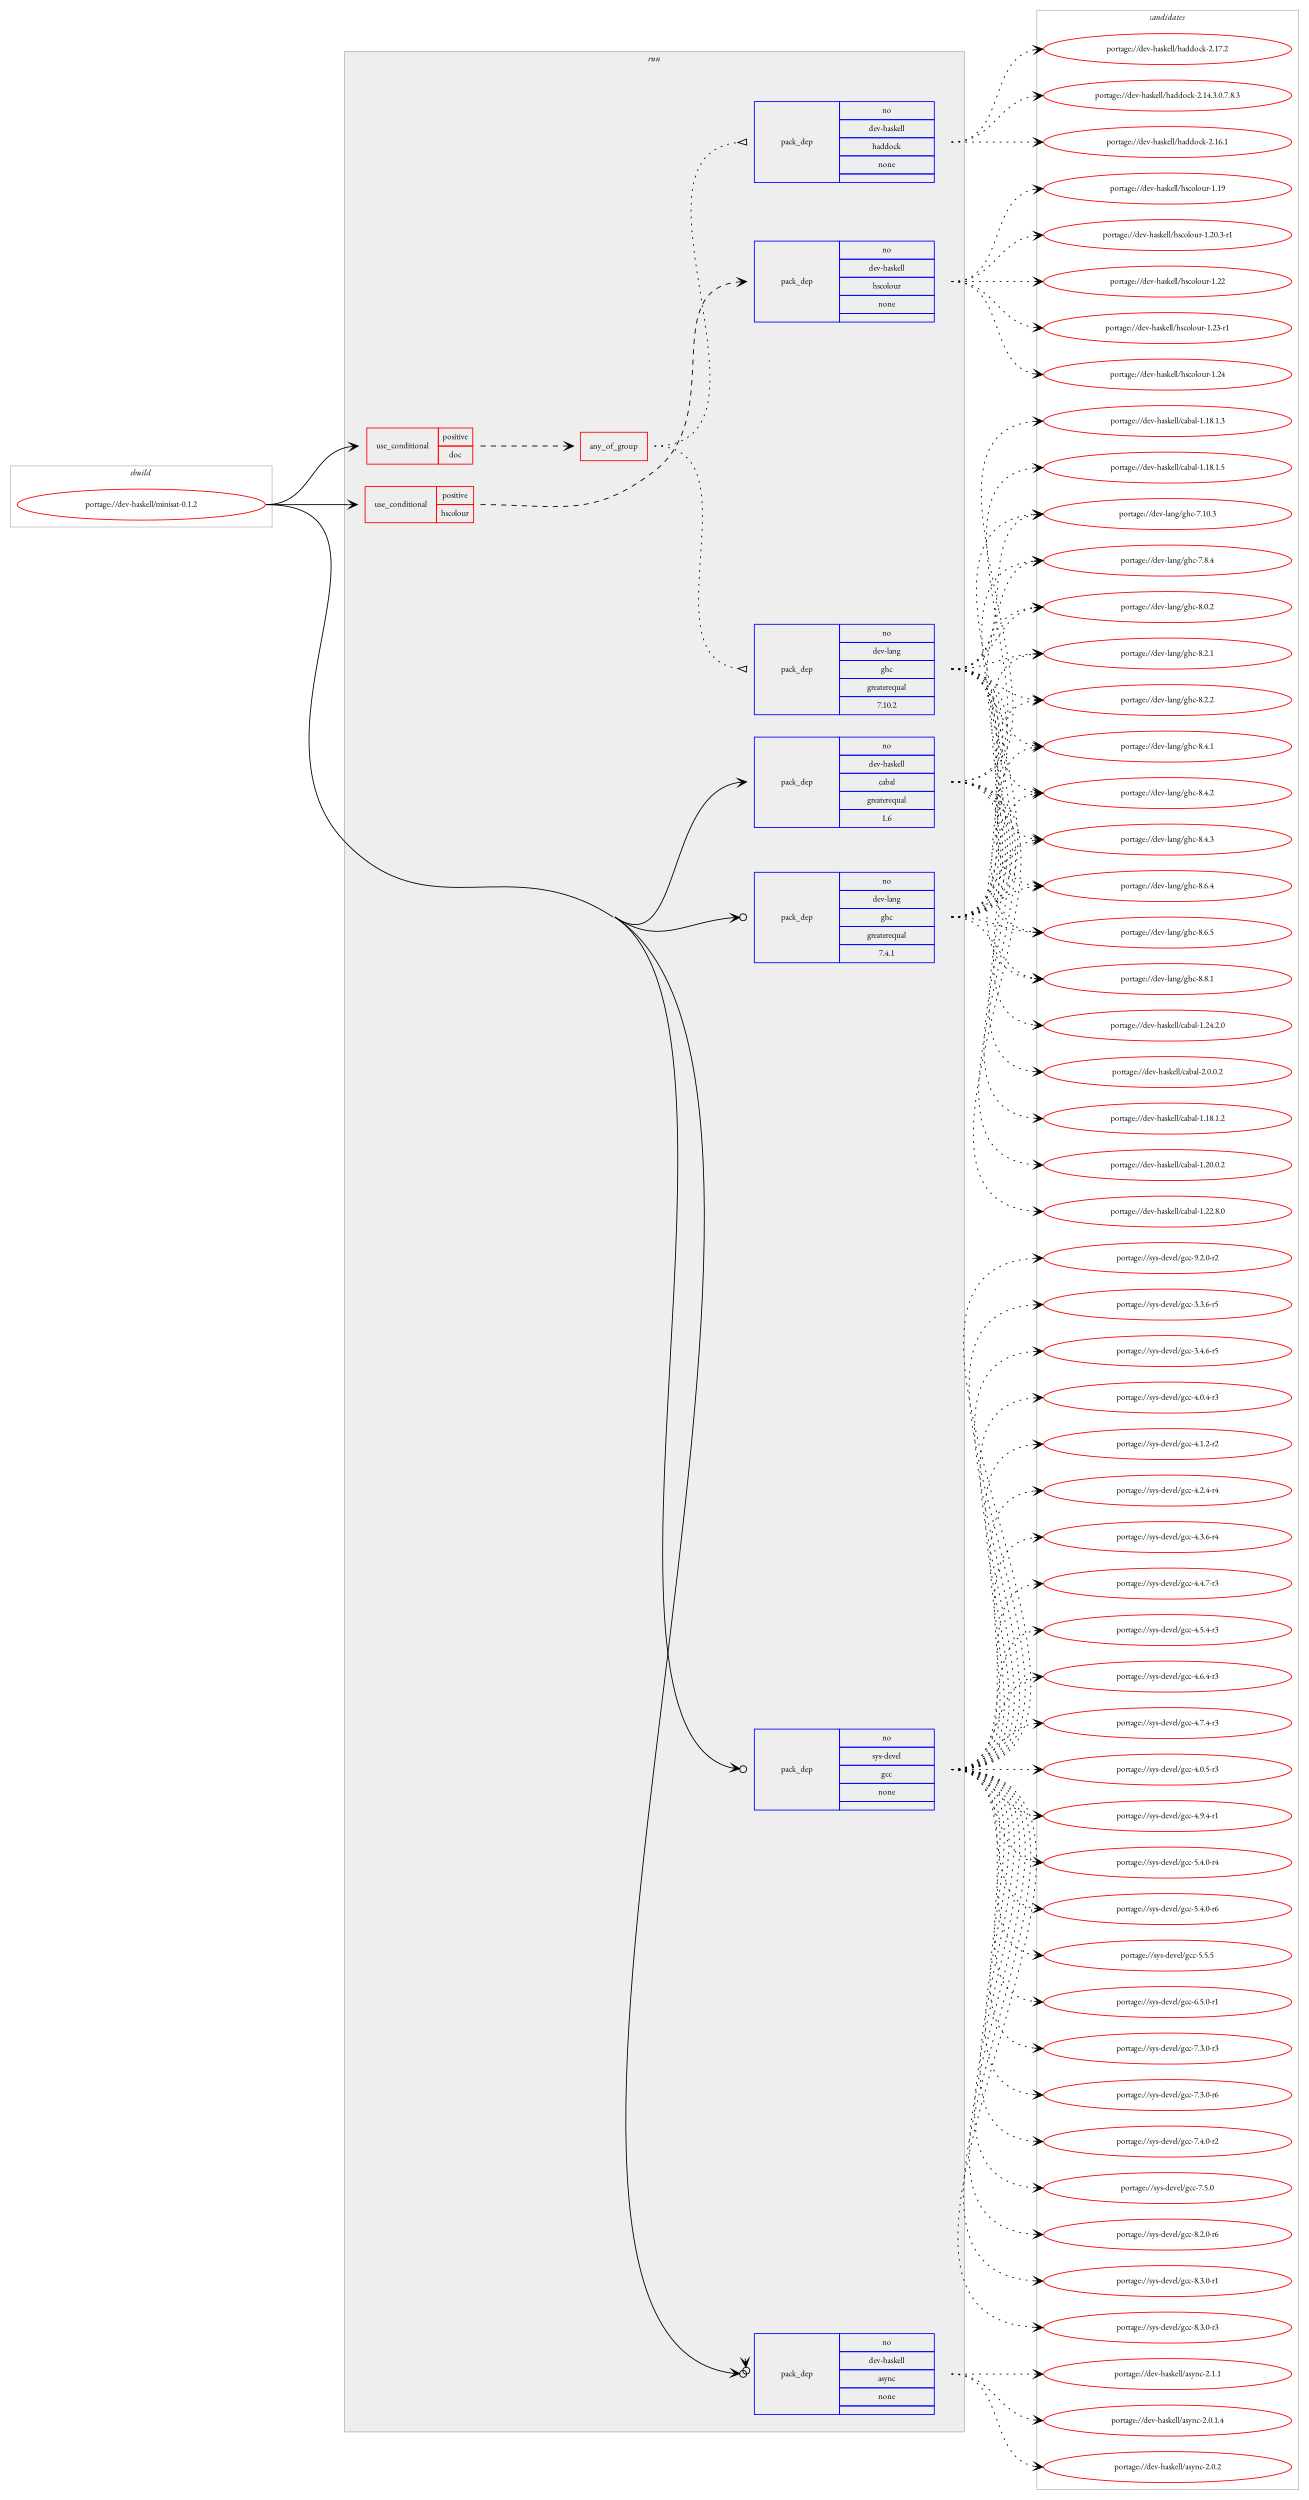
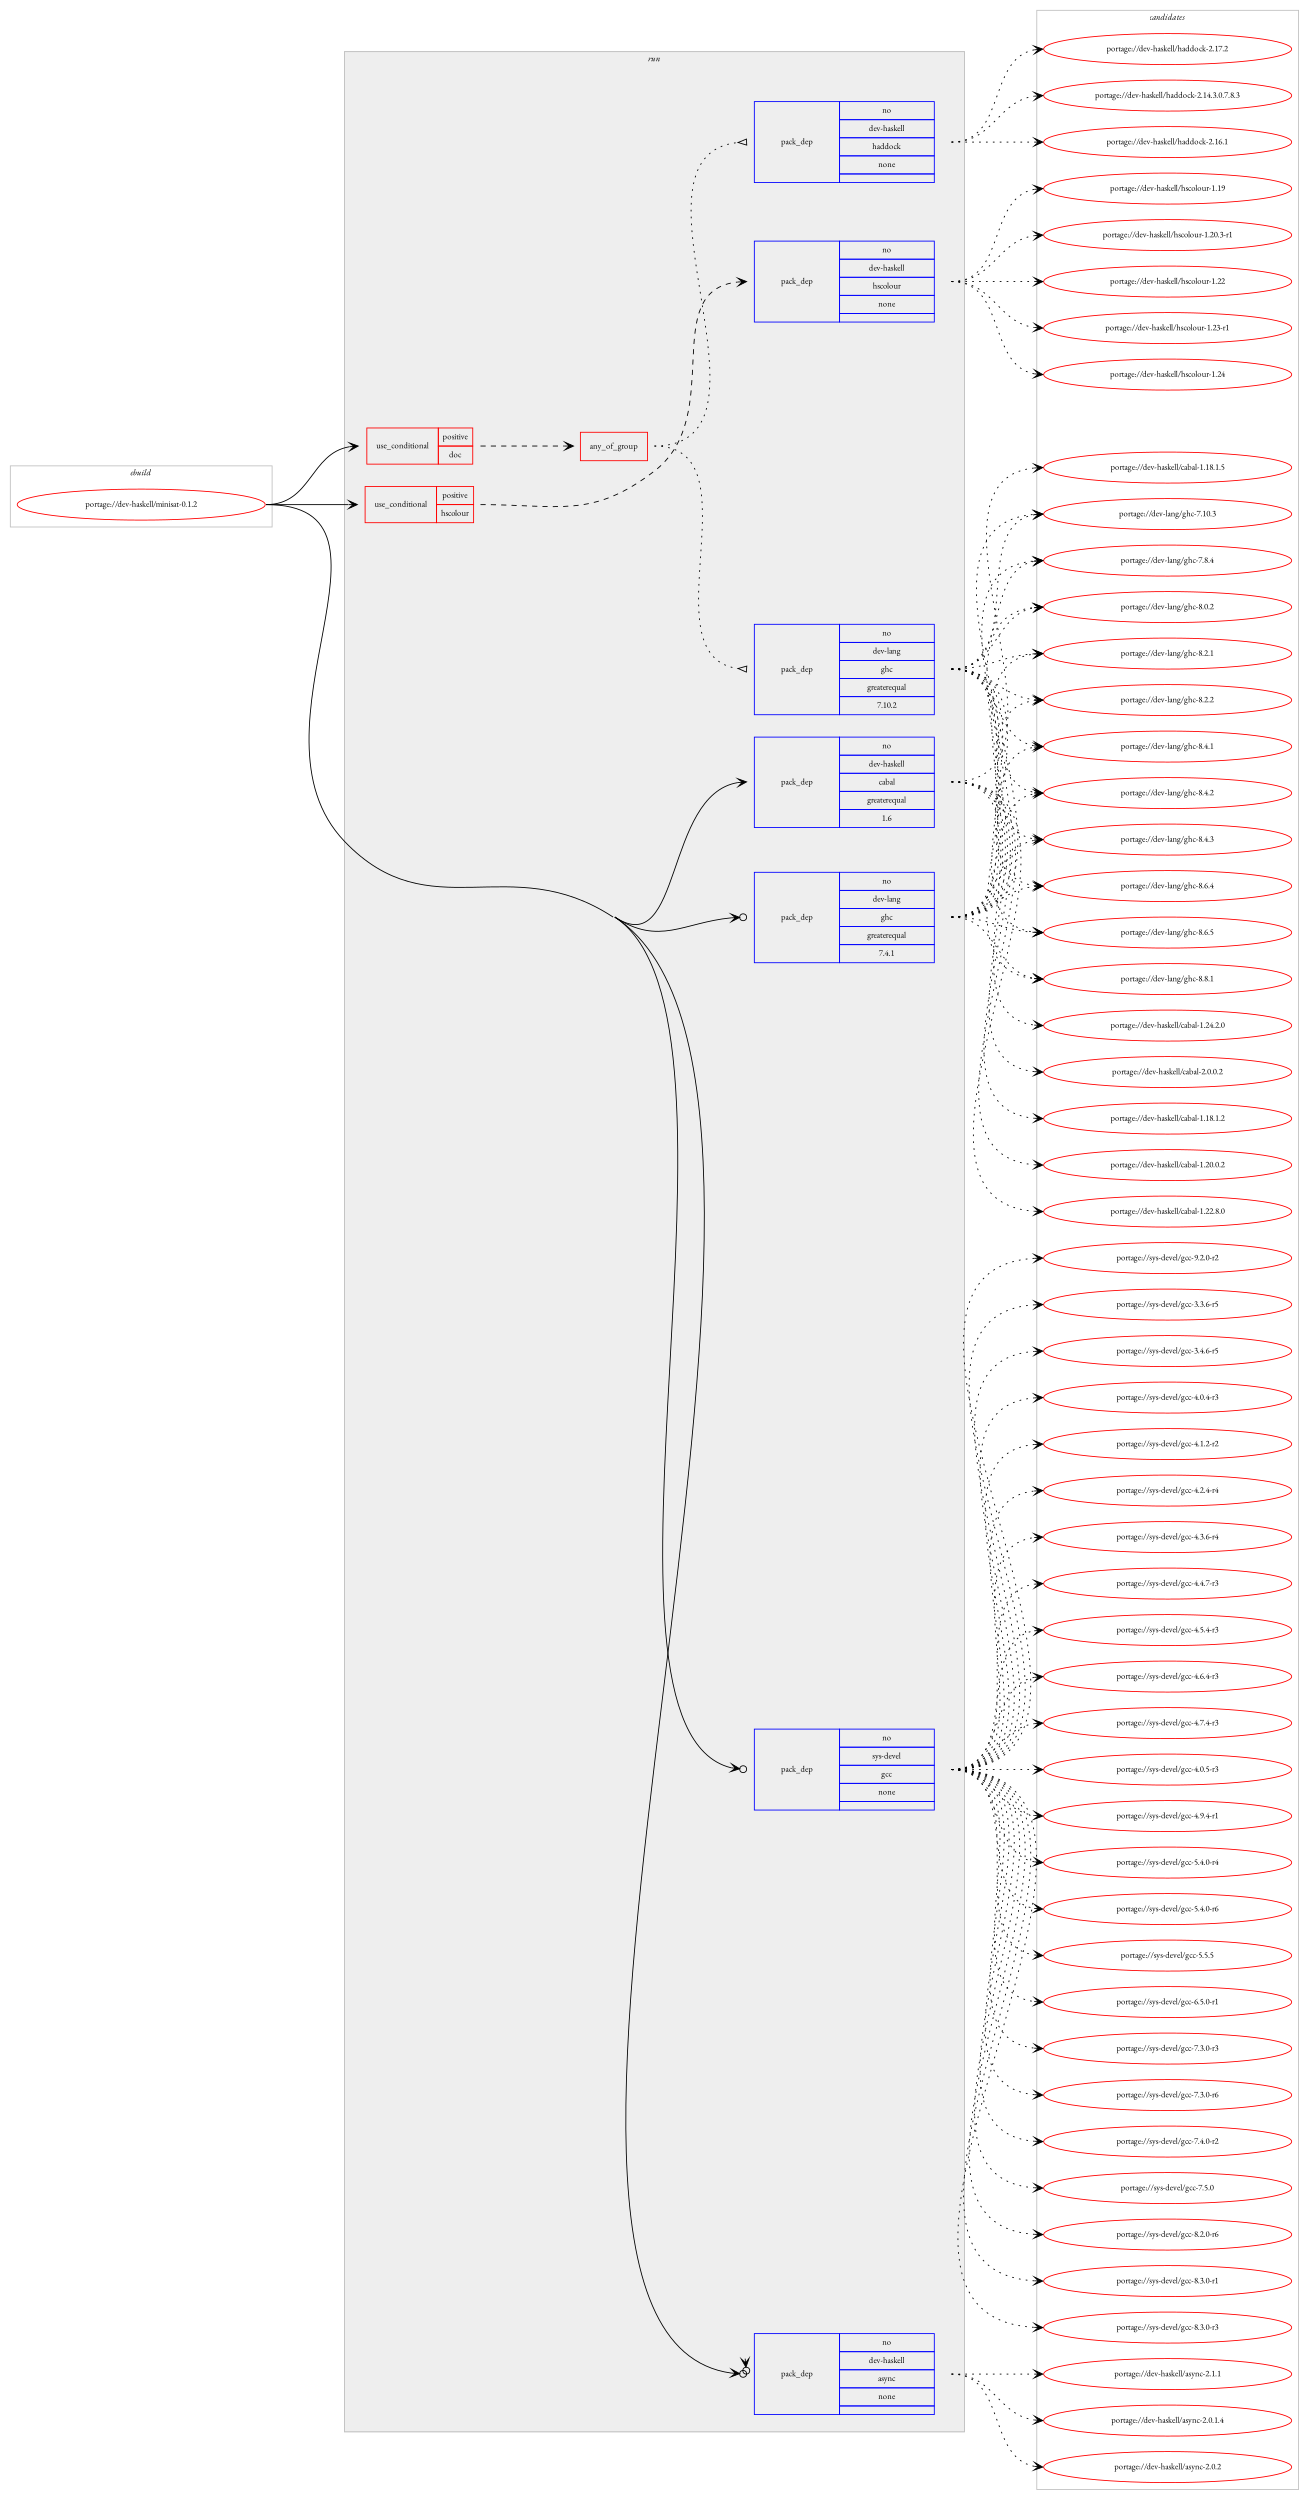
node "portage://dev-haskell/cabal-1.18.1.3": removed
